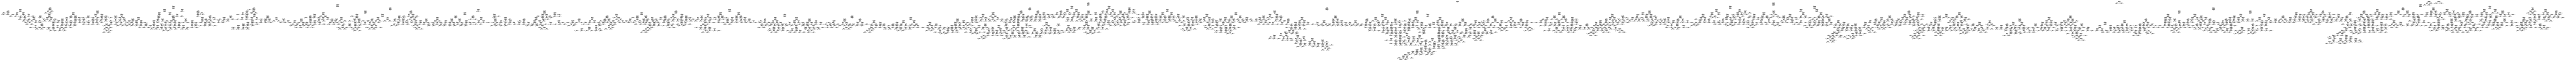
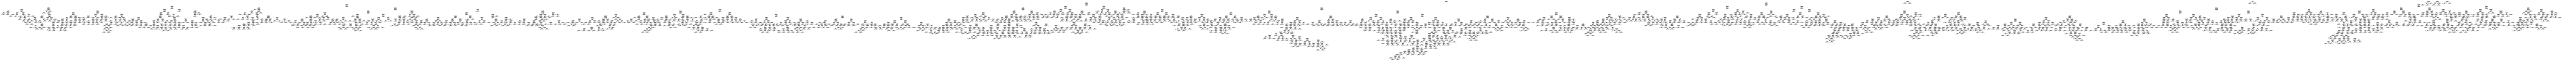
node "X[1] <= 2381.5000 gini = 0.4032 samples = 25": removed
